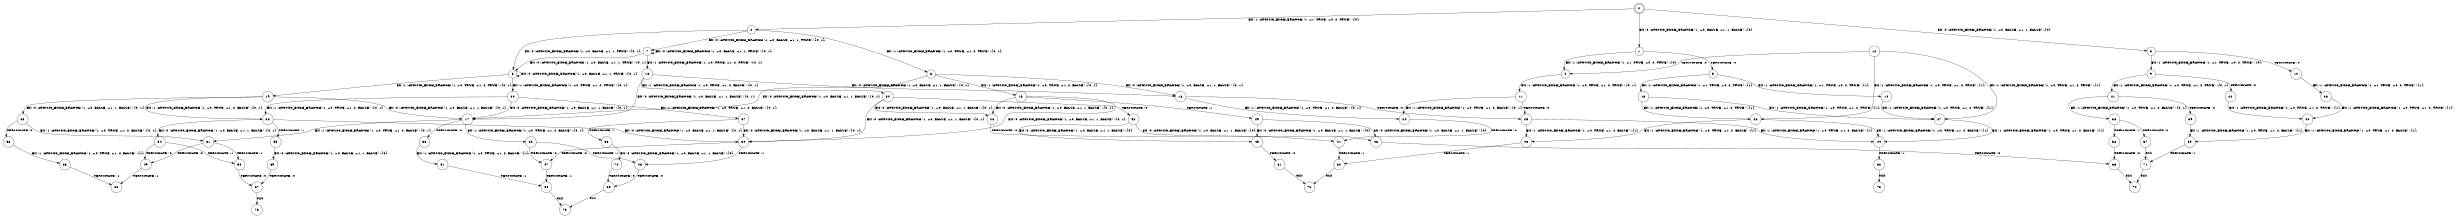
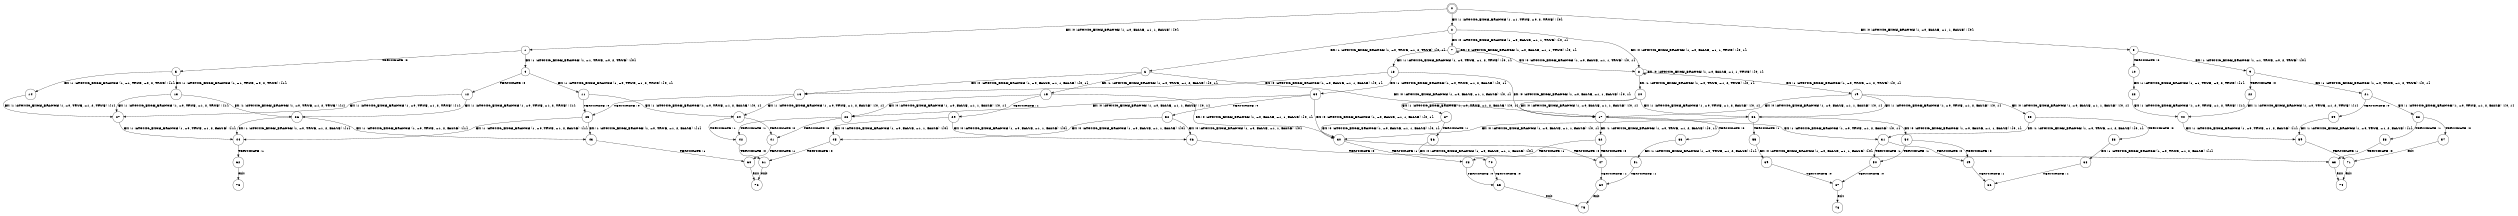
edge "12" -> "4": reversed
node "42": added
